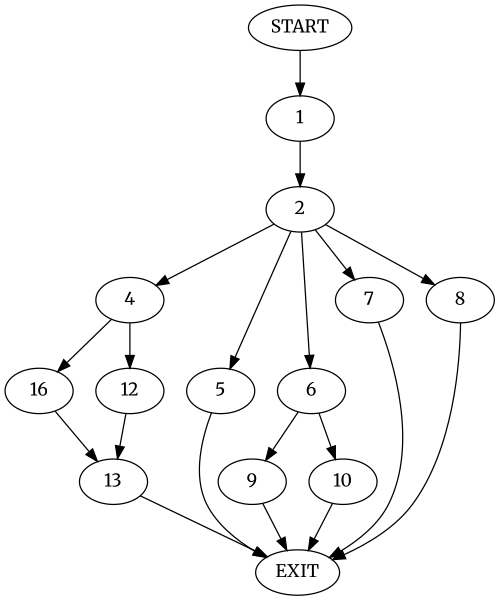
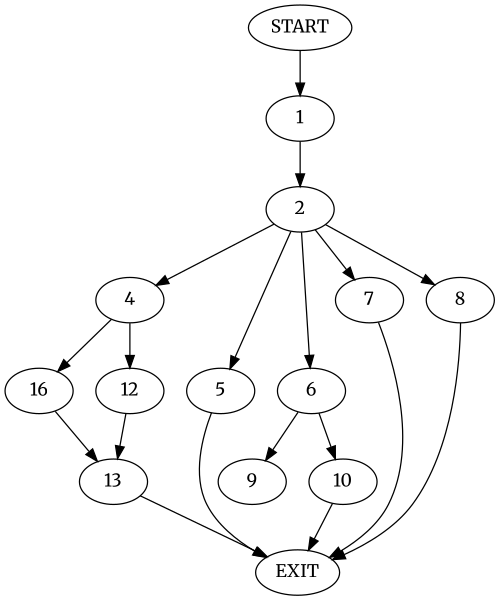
edge "9" -> "EXIT": removed
